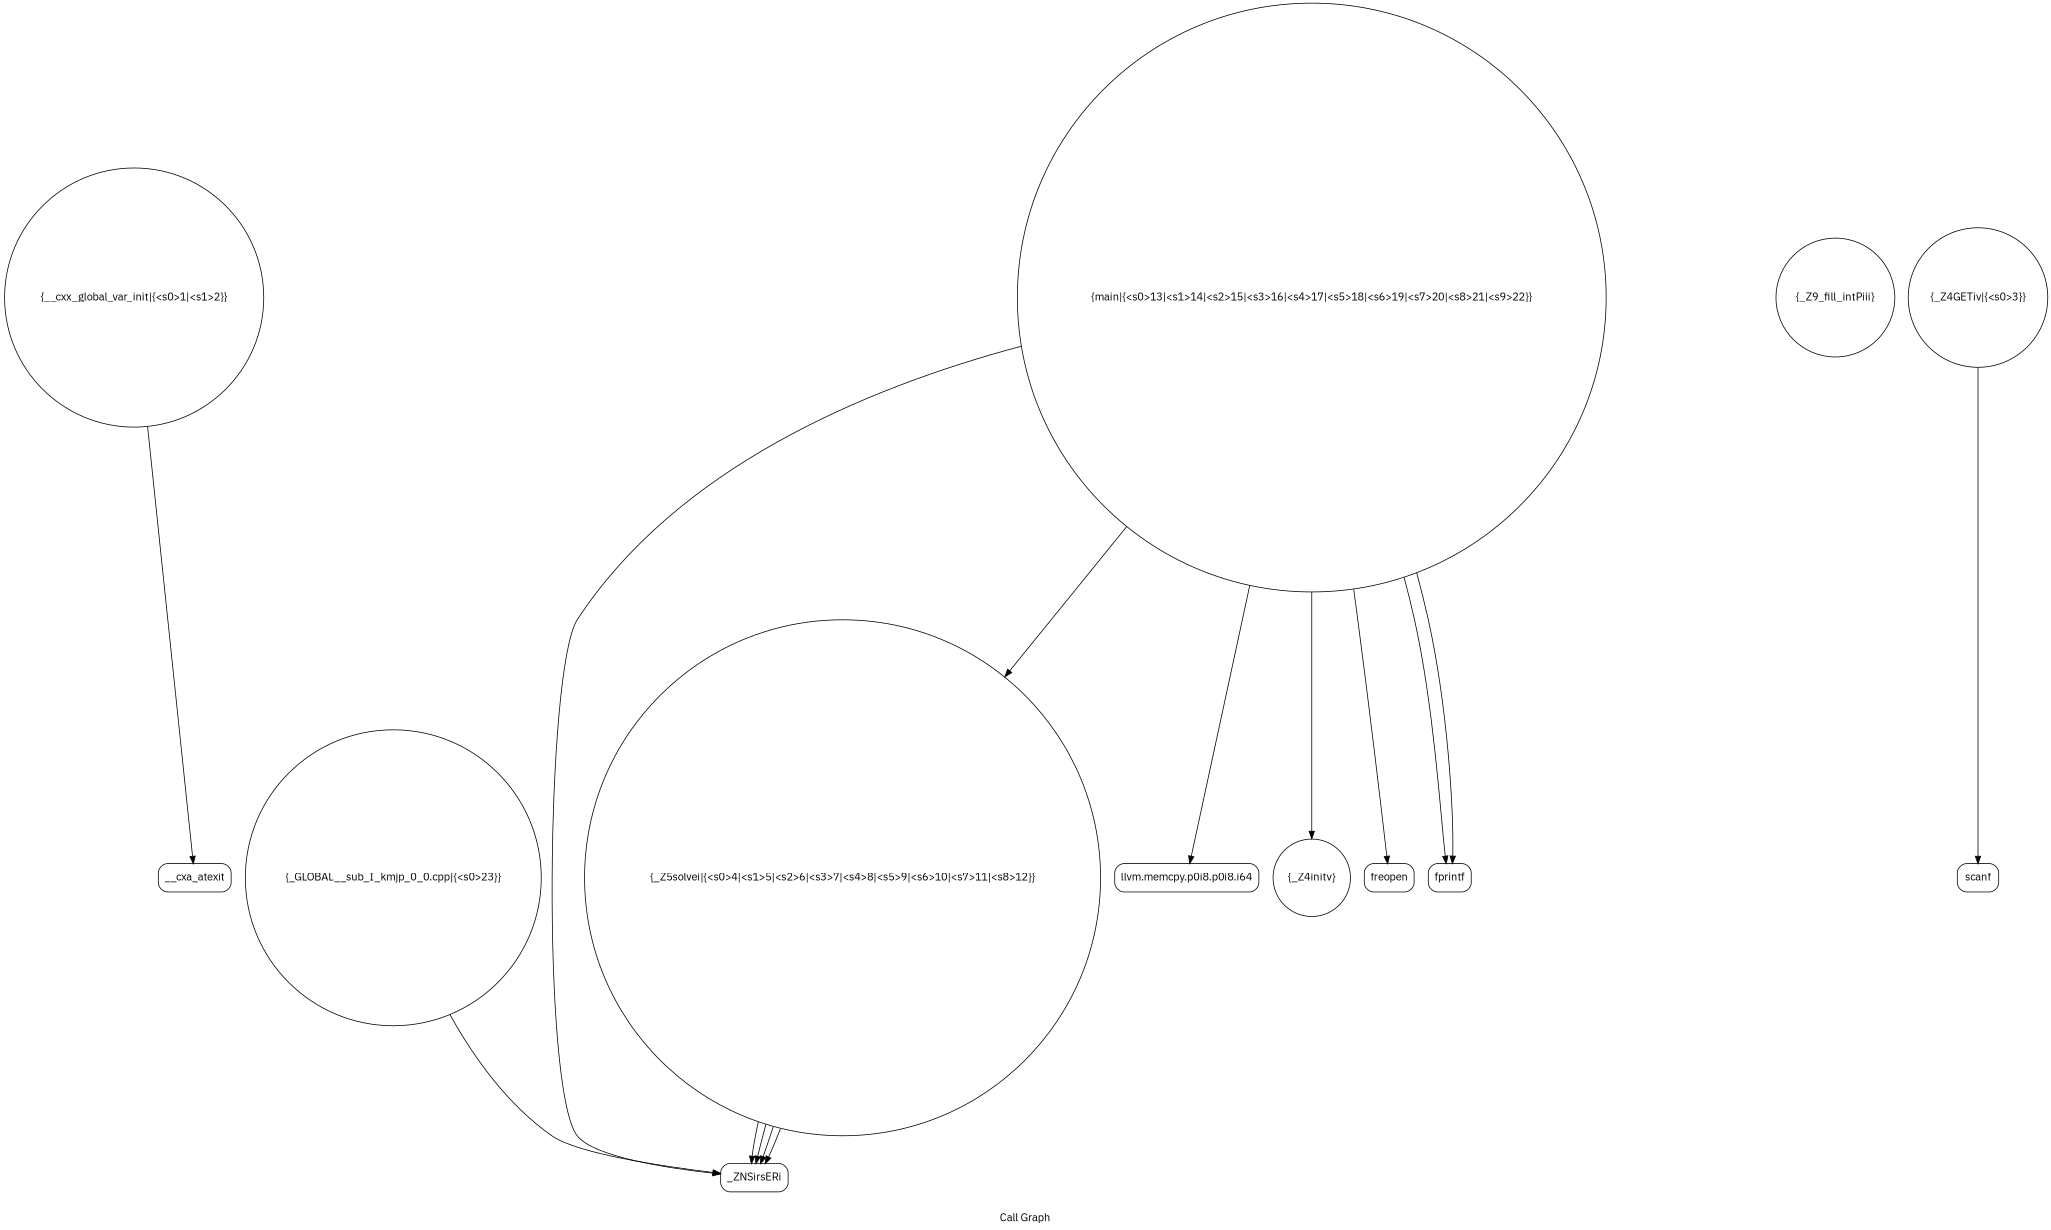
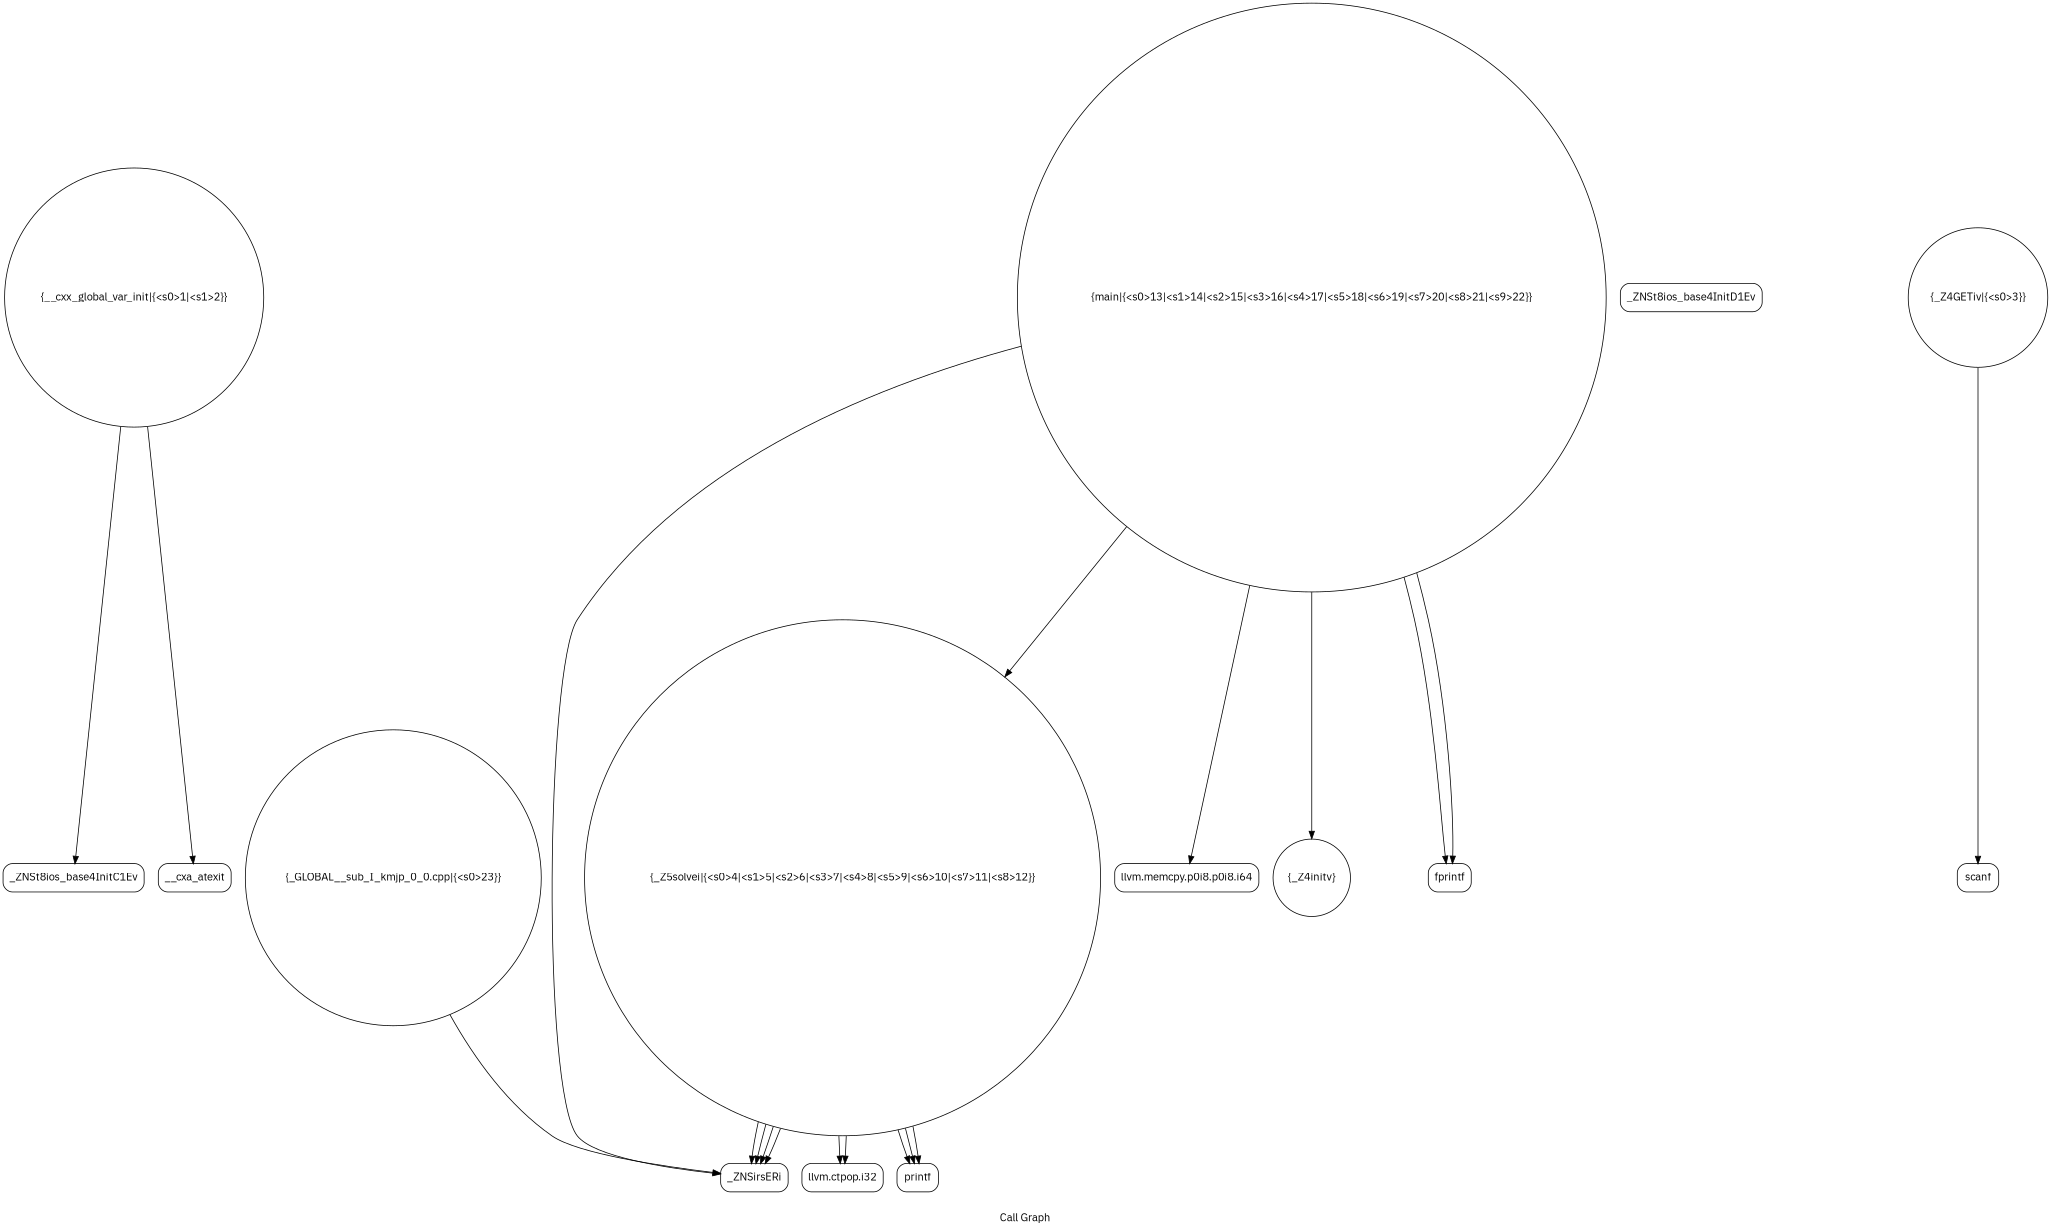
node "_ZNSt8ios_base4InitD1Ev": added
node "{_Z9_fill_intPiii}": removed
node "_ZNSt8ios_base4InitC1Ev": added
node "freopen": removed
node "llvm.ctpop.i32": added
node "printf": added
